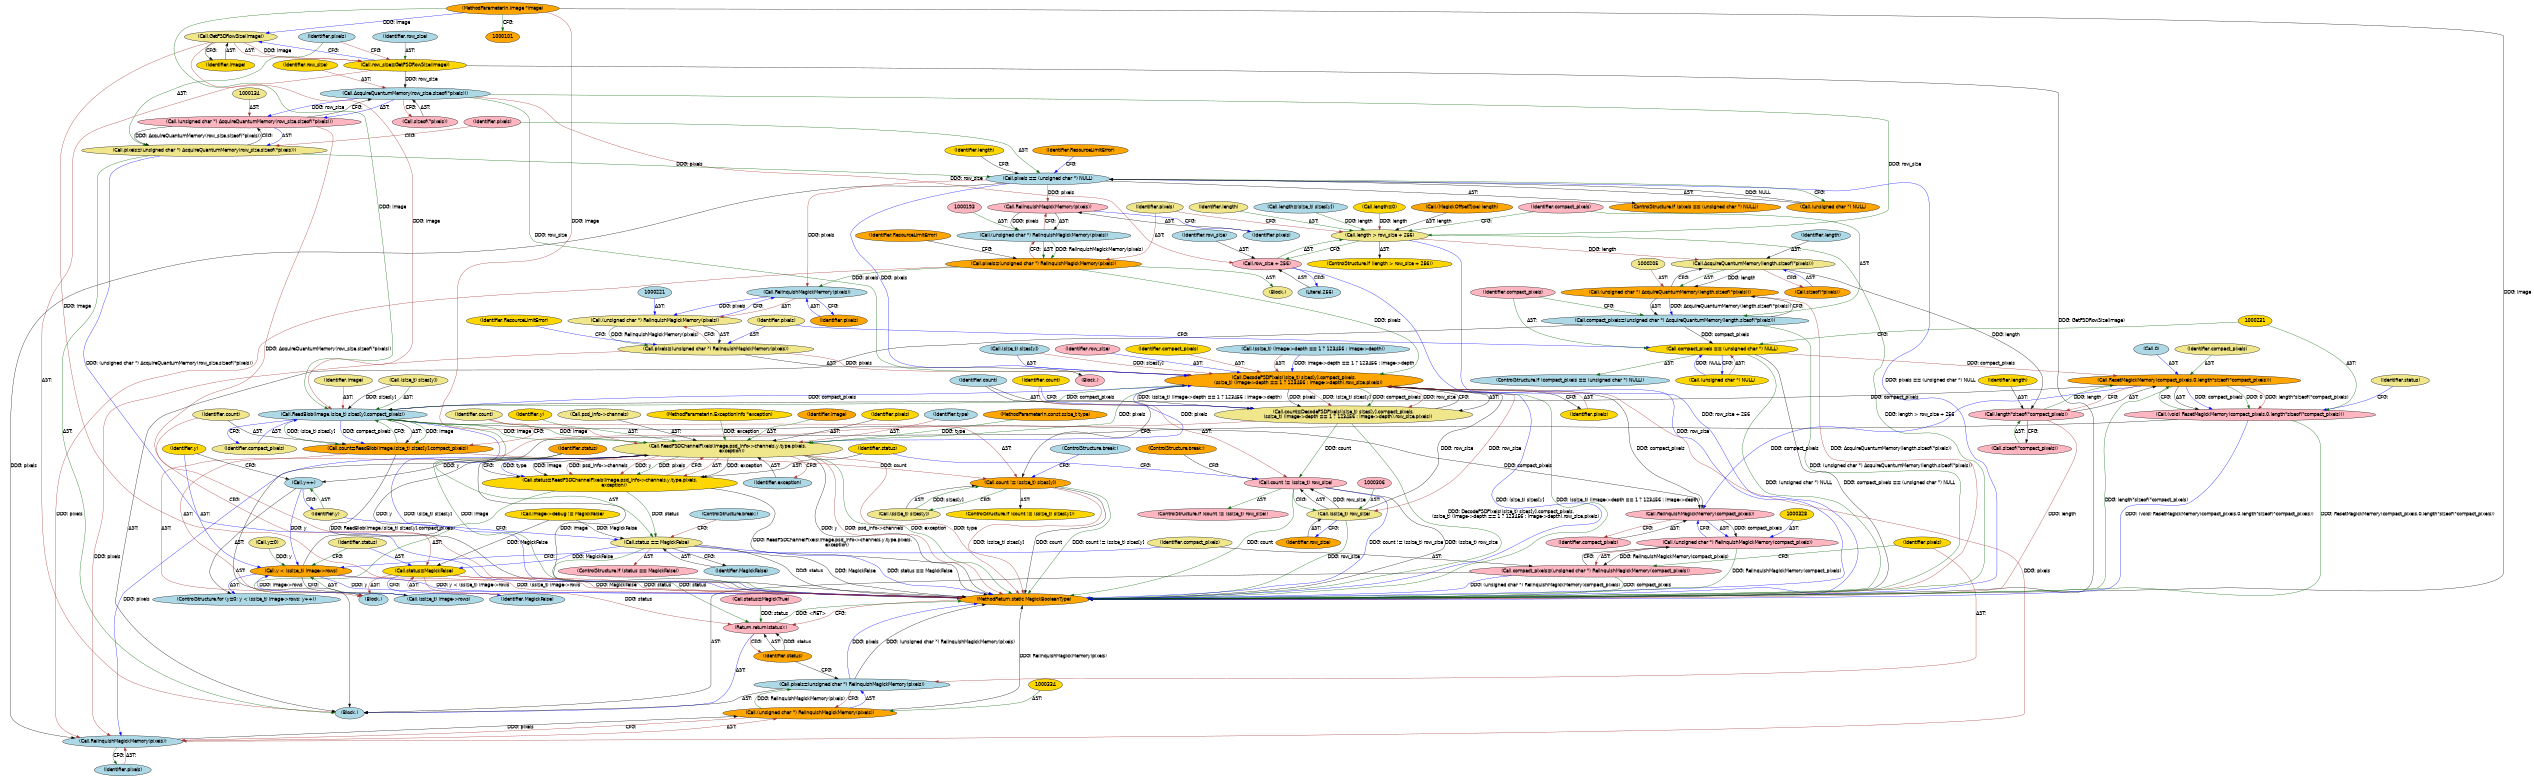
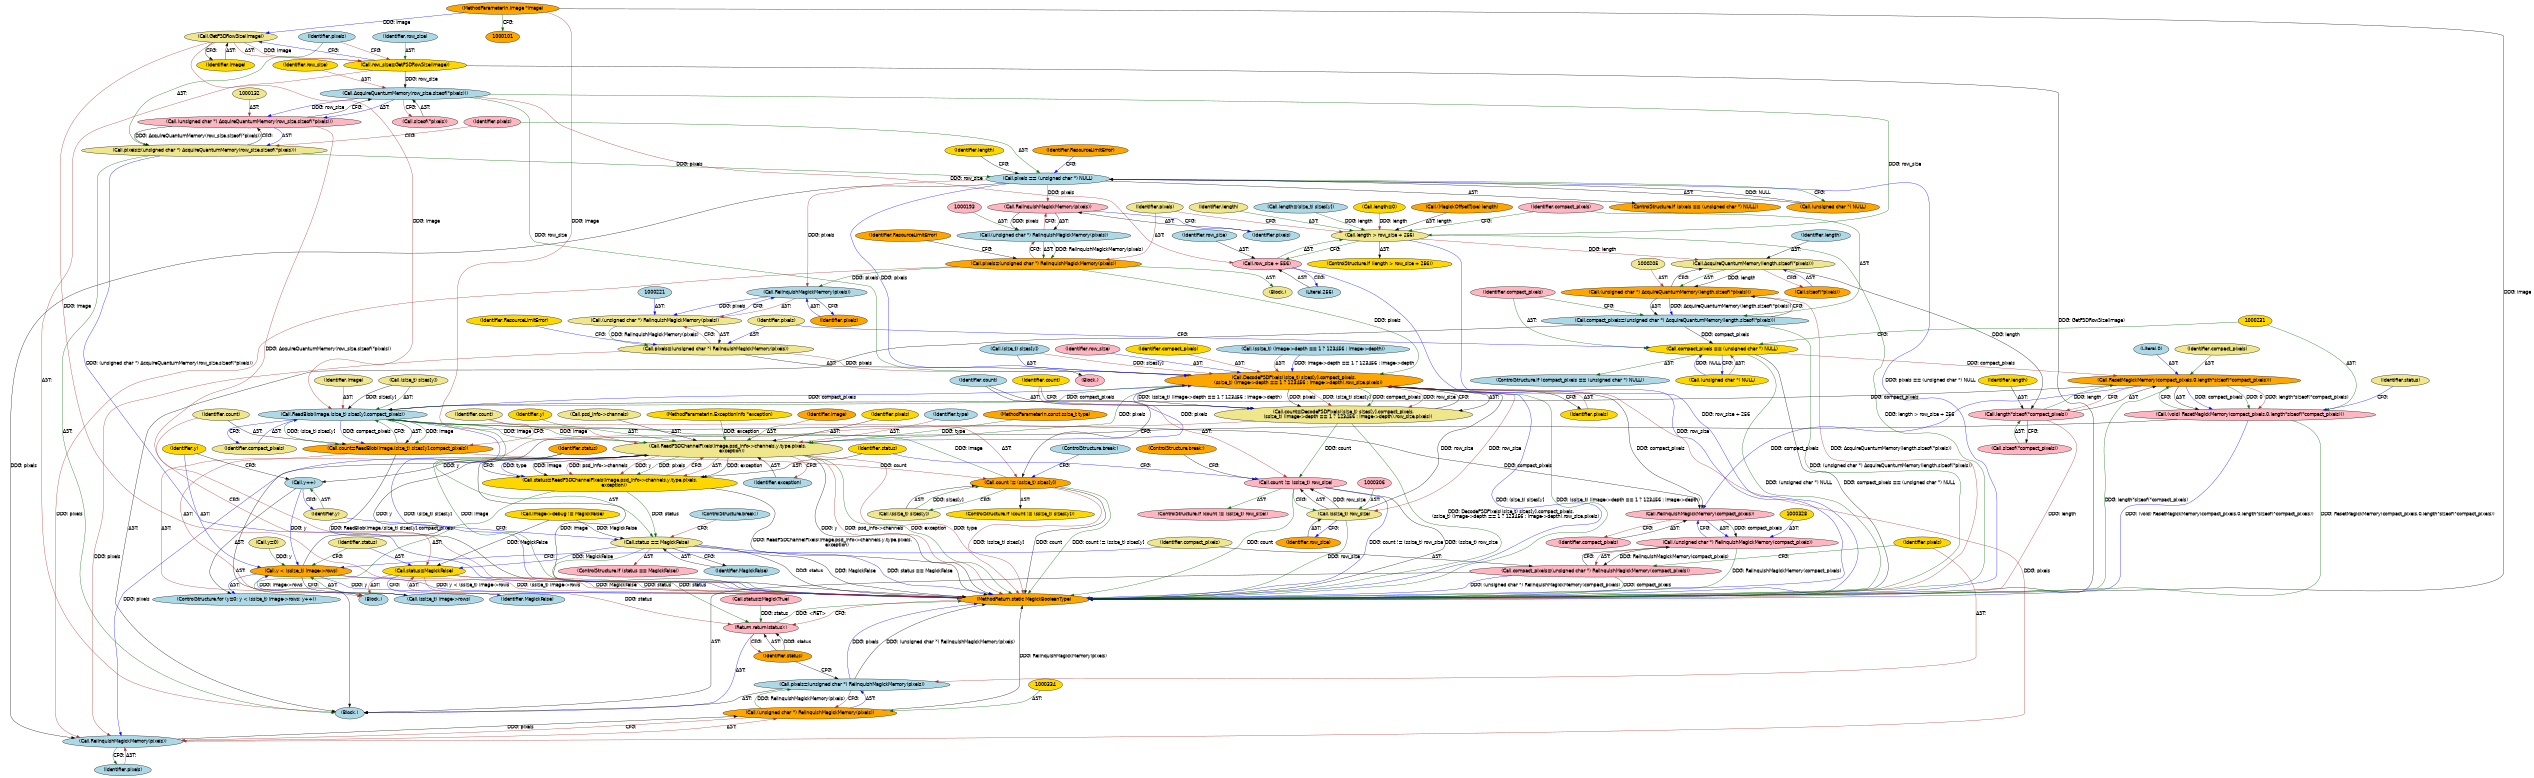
node "1000134": label "1000134" -> "1000132"
edge "(MethodParameterIn,Image *image)" -> "(Call,ReadBlob(image,(size_t) sizes[y],compact_pixels))": now "(Call,count != (ssize_t) sizes[y])" -> "(Call,ReadBlob(image,(size_t) sizes[y],compact_pixels))"
node "(Call,row_size + 256)": label "(Call,row_size + 256)" -> "(Call,row_size + 556)"
node "(Call,0)": label "(Call,0)" -> "(Literal,0)"
